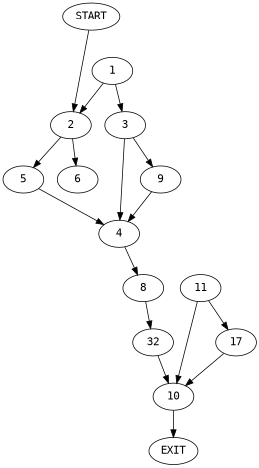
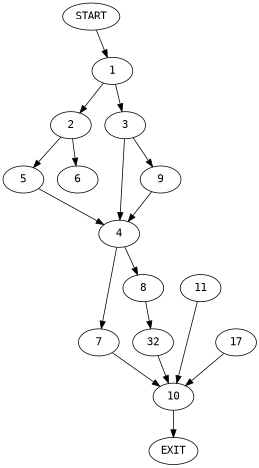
edge "START" -> "2": now "START" -> "1"
edge "11" -> "17": removed
node "7": added
